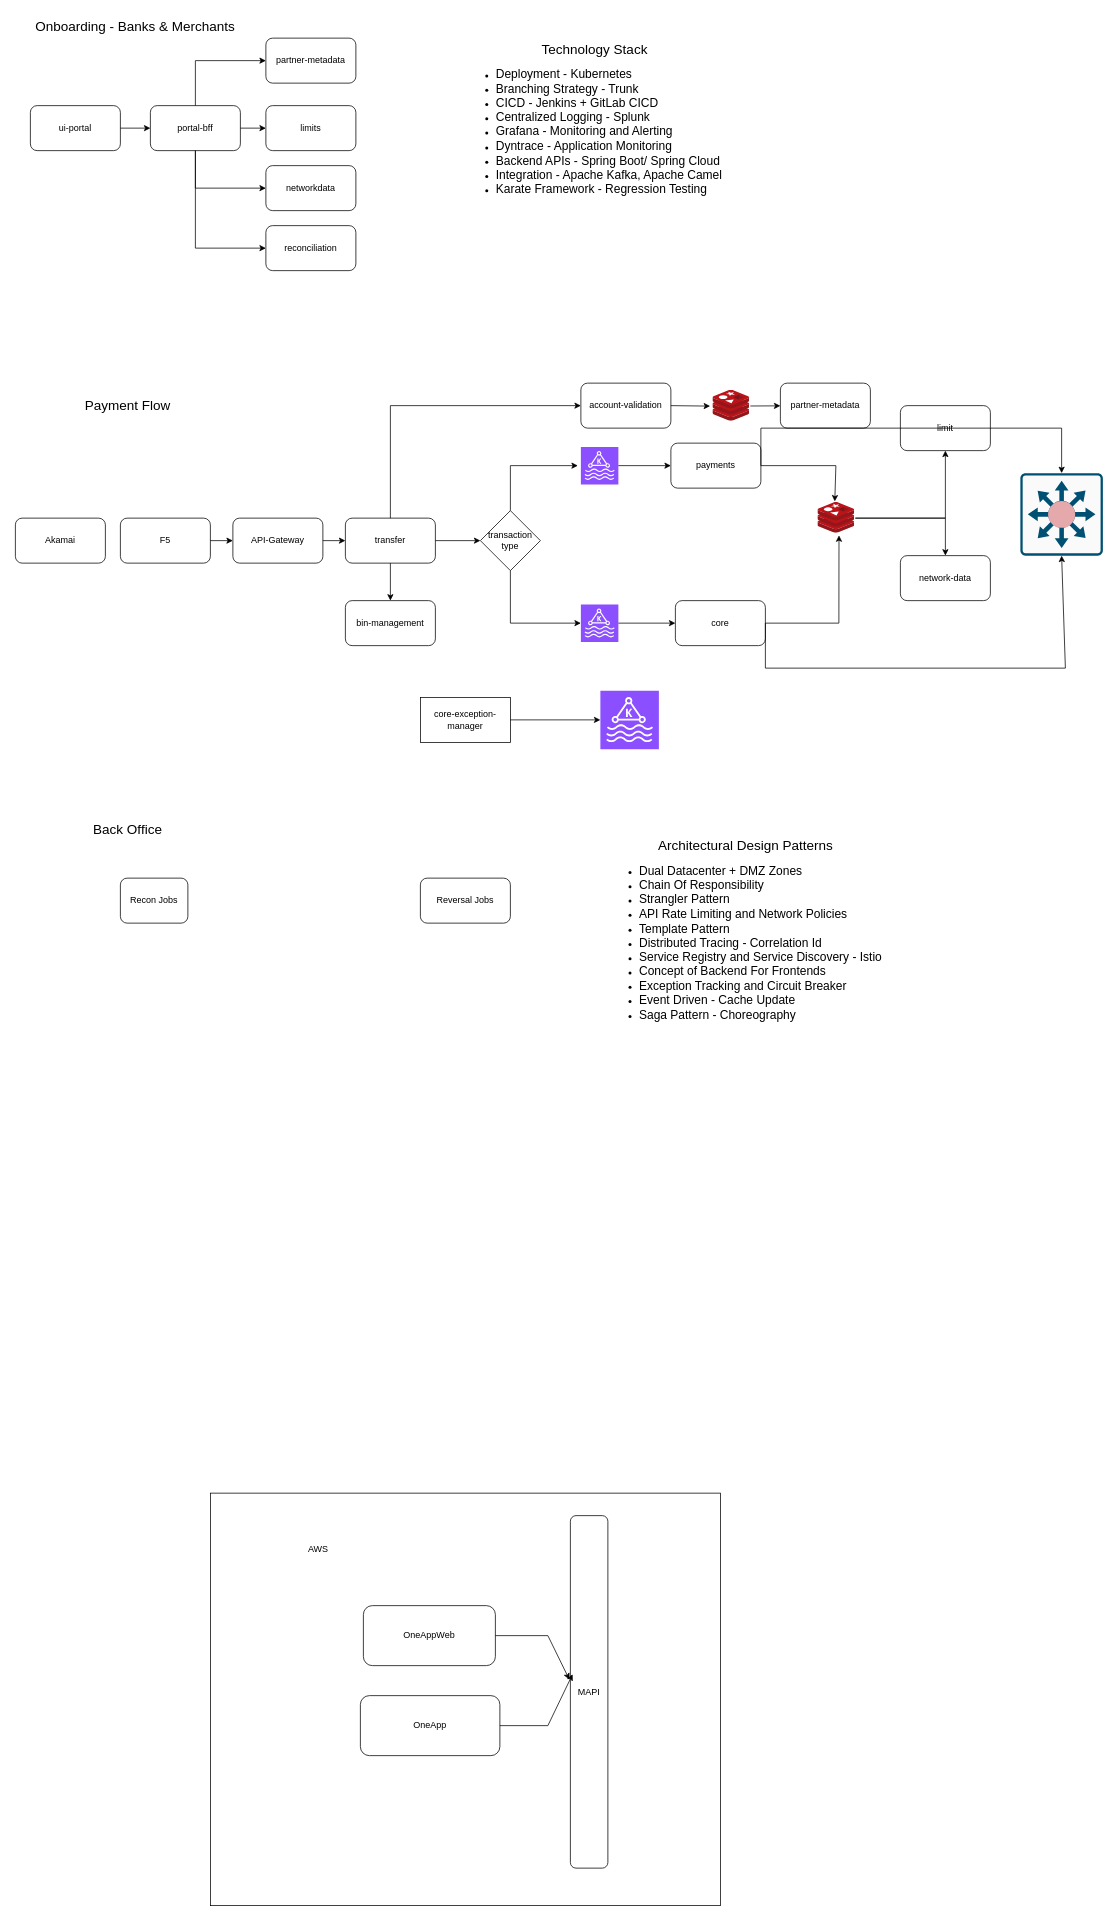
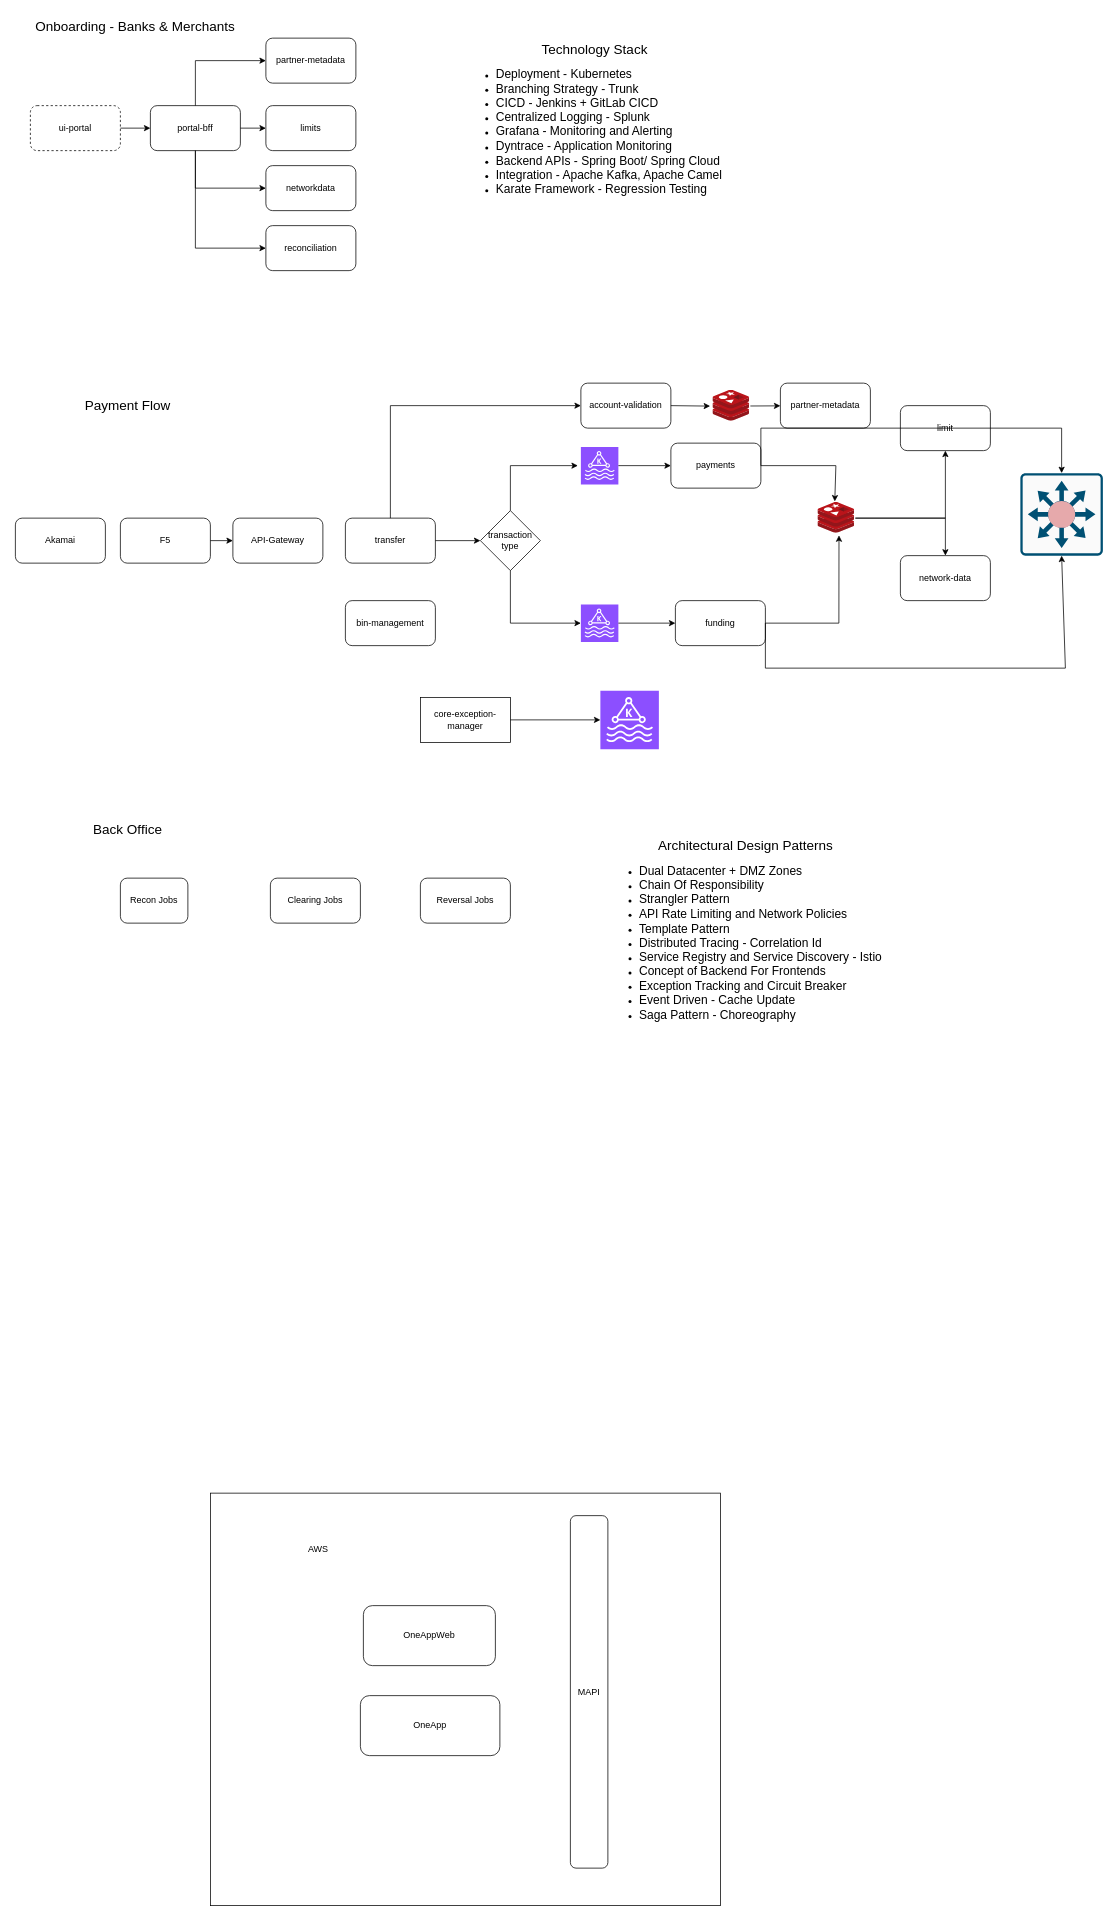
node "ui-portal": style solid -> dashed
edge "API-Gateway" -> "transfer": removed
edge "transfer" -> "bin-management": removed
node "core": label "core" -> "funding"
node "Clearing Jobs": added
edge "OneAppWeb" -> "MAPI": removed
edge "OneApp" -> "MAPI": removed
